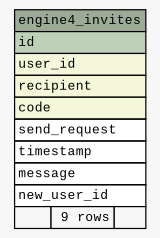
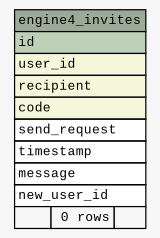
node "engine4_invites": text "9 rows" -> "0 rows"
